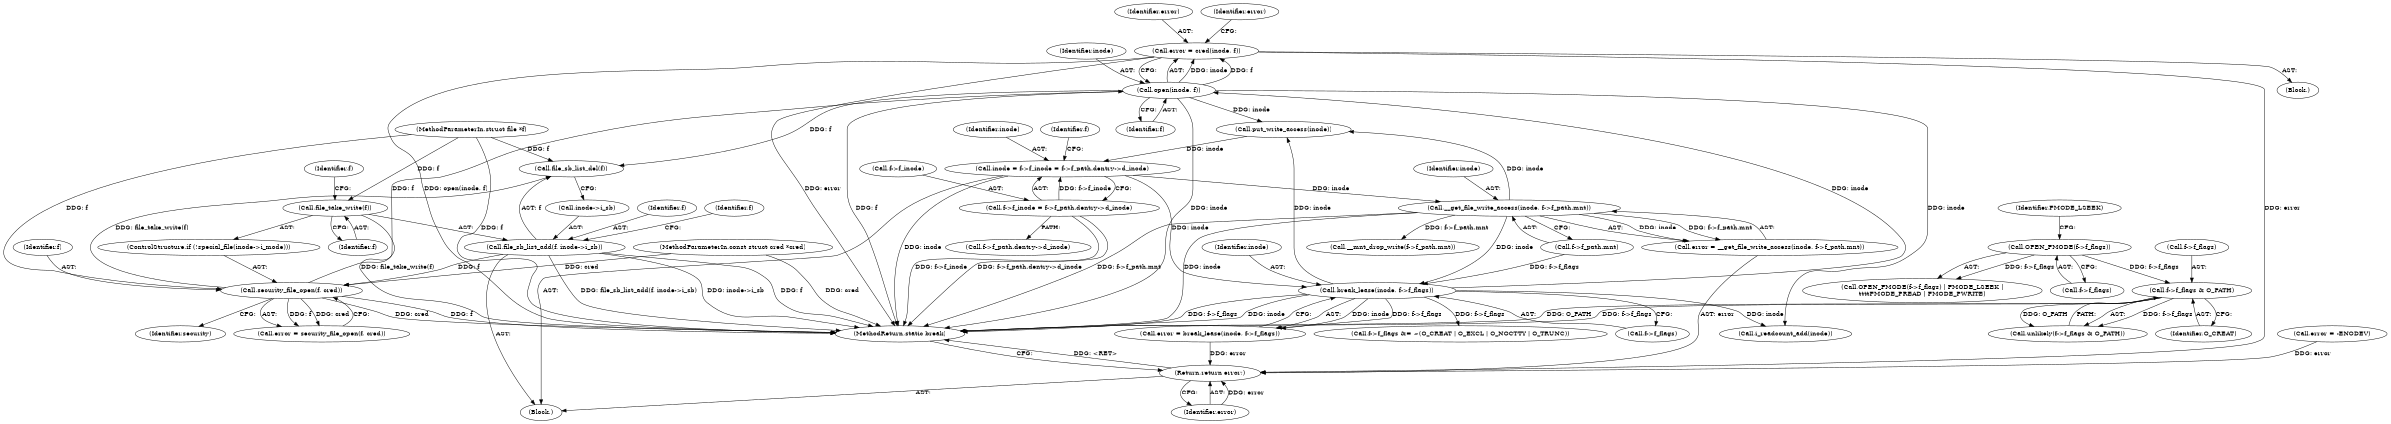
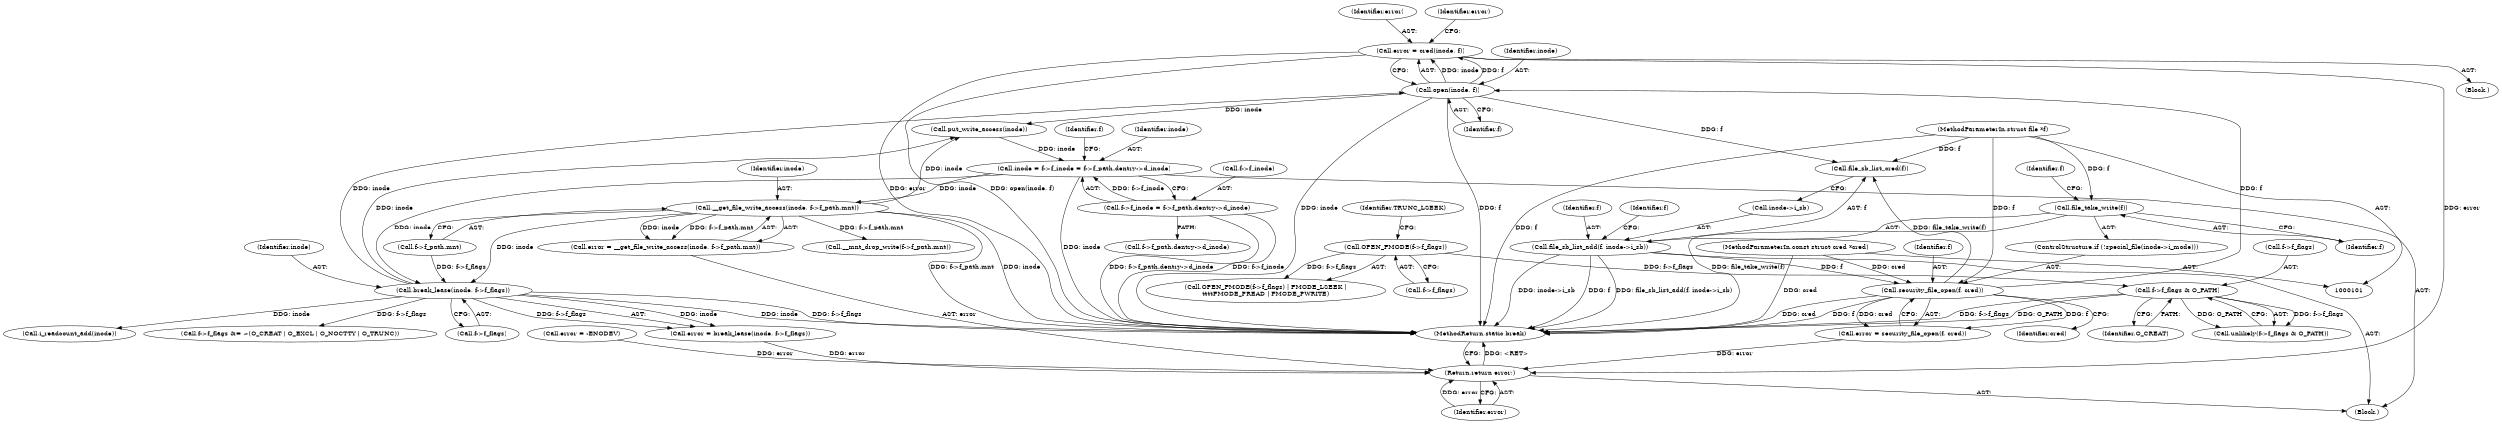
edge "(Call,open(inode, f))" -> "(Call,i_readcount_add(inode))": removed, label "DDG: inode"
node "(Call,file_sb_list_del(f))": label "(Call,file_sb_list_del(f))" -> "(Call,file_sb_list_cred(f))"
node "(Identifier,FMODE_LSEEK)": label "(Identifier,FMODE_LSEEK)" -> "(Identifier,TRUNC_LSEEK)"
node "1000101": added
edge "(Call,error = break_lease(inode, f->f_flags))" -> "(Call,break_lease(inode, f->f_flags))": removed, label "CFG:"
edge "(Call,unlikely(f->f_flags & O_PATH))" -> "(Call,f->f_flags & O_PATH)": label "PATH: " -> "CFG: "
edge "(Identifier,O_CREAT)" -> "(Call,f->f_flags & O_PATH)": label "AST: " -> "PATH: "
node "(Identifier,security)": label "(Identifier,security)" -> "(Identifier,cred)"
edge "(Call,error = security_file_open(f, cred))" -> "(Return,return error;)": added, label "DDG: error"
